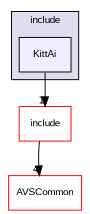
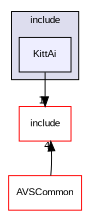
edge "include" -> "AVSCommon": reversed
